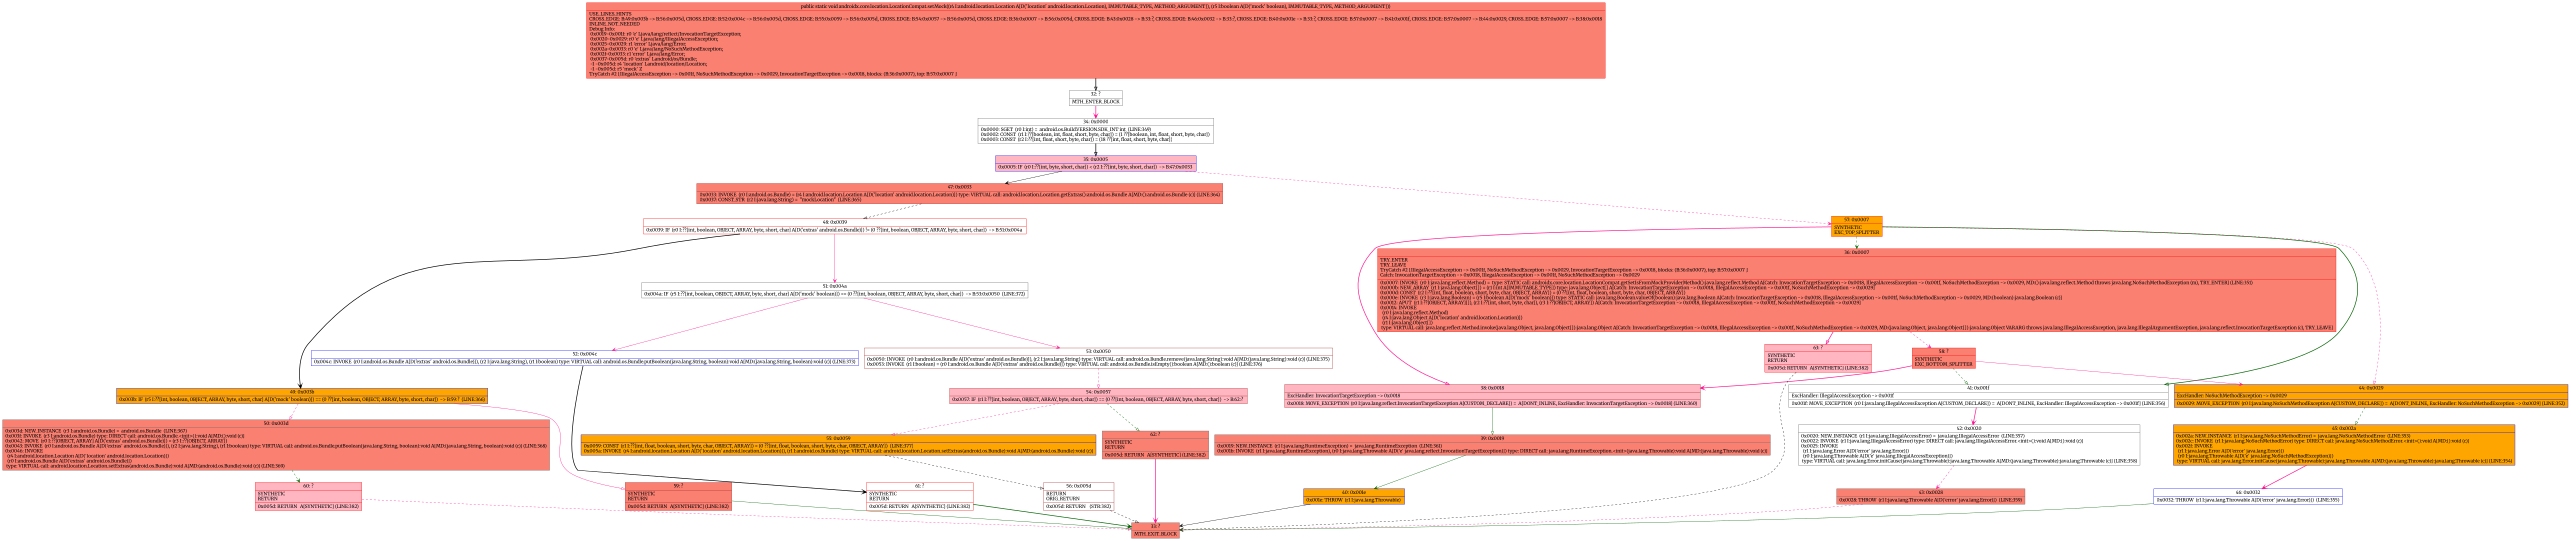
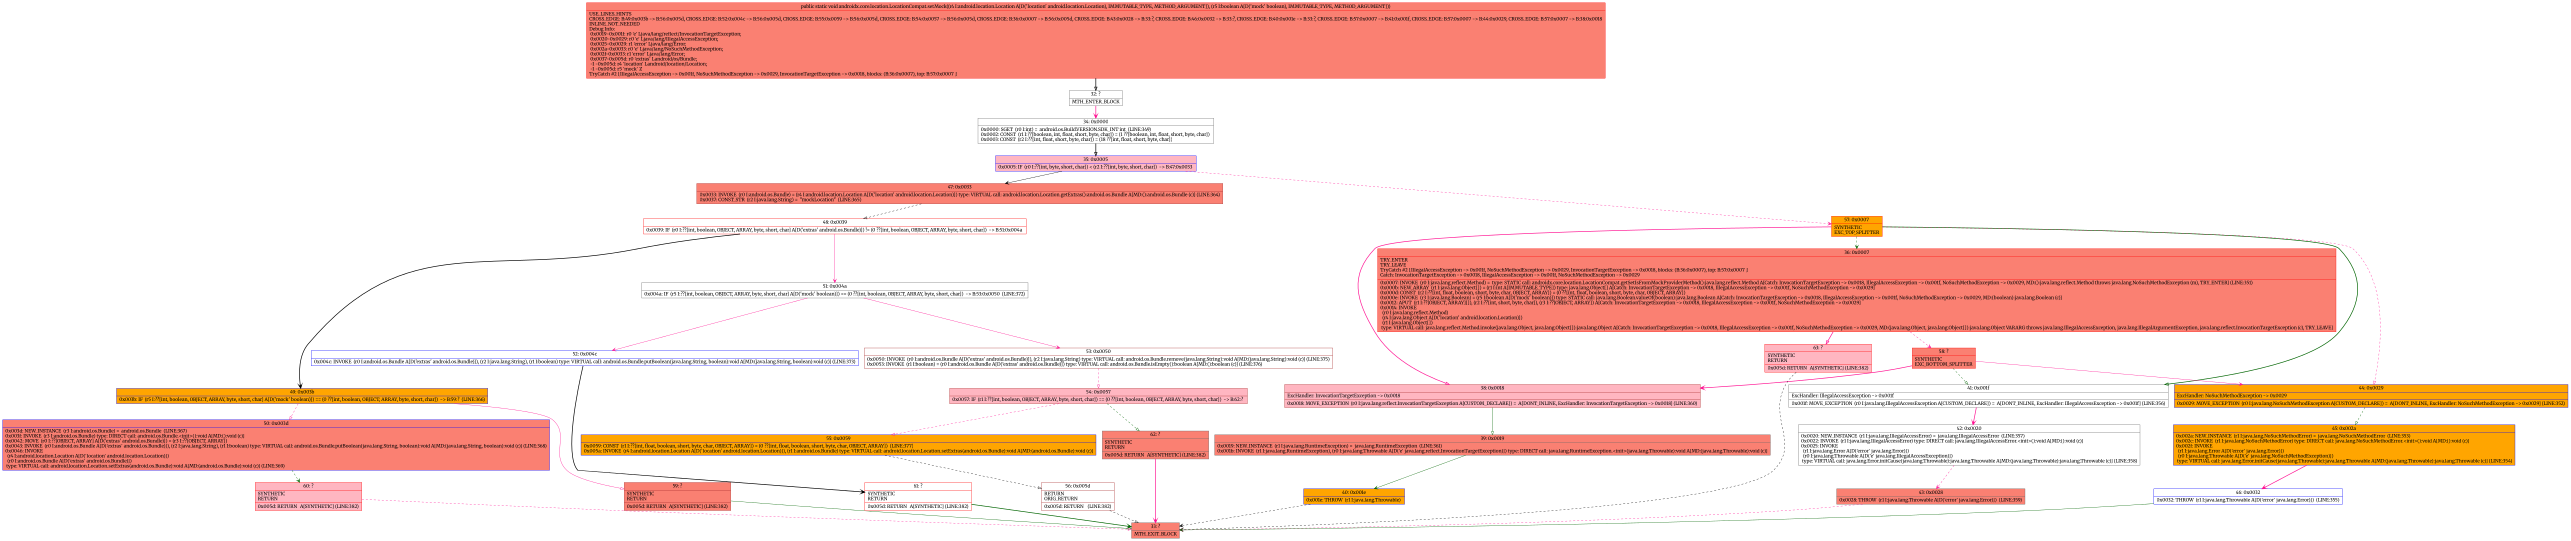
node "50: 0x003d": color gray40 -> blue
node "56: 0x005d": text "0x005d: RETURN    (STR:382)" -> "0x005d: RETURN    (LINE:382)"
edge "40: 0x001e" -> "33: ?": style solid -> dashed
